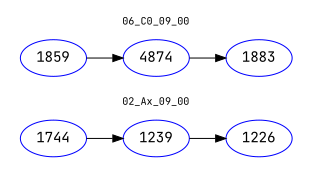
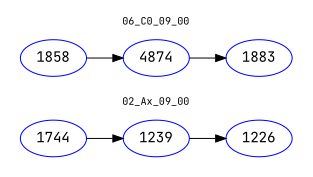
node "1859": label "1859" -> "1858"
